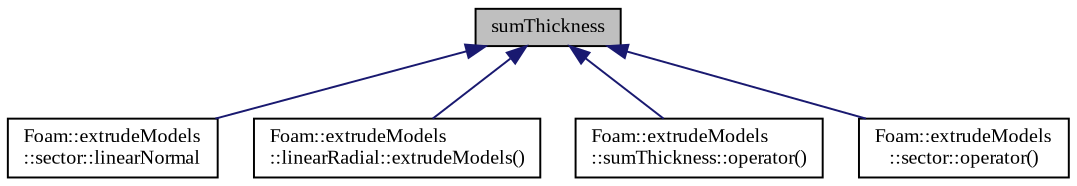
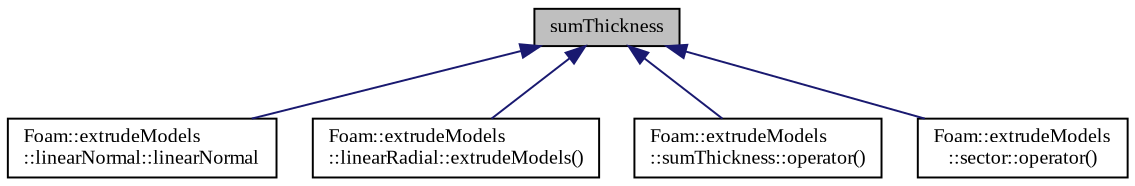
node "Foam::extrudeModels ::sector::linearNormal": label "Foam::extrudeModels ::sector::linearNormal" -> "Foam::extrudeModels ::linearNormal::linearNormal"
